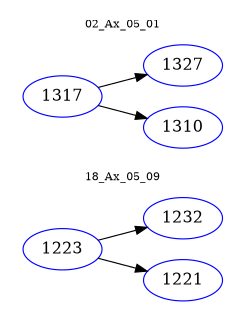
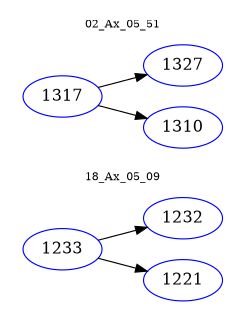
cluster "02_Ax_05_01": label "02_Ax_05_01" -> "02_Ax_05_51"
node "1223": label "1223" -> "1233"
